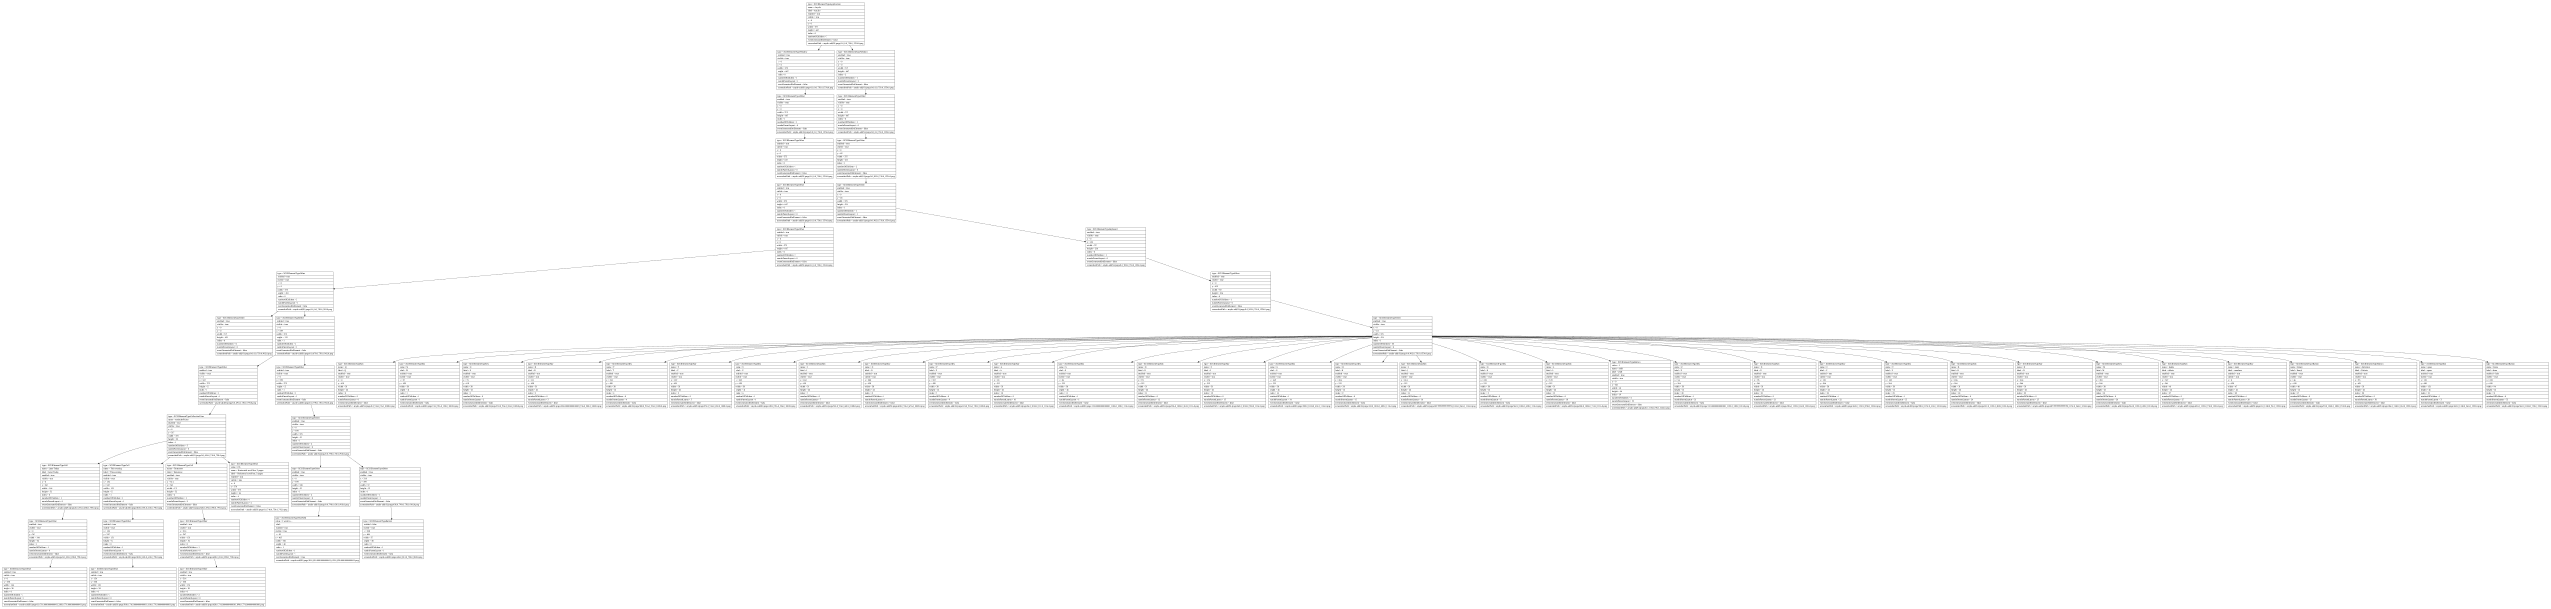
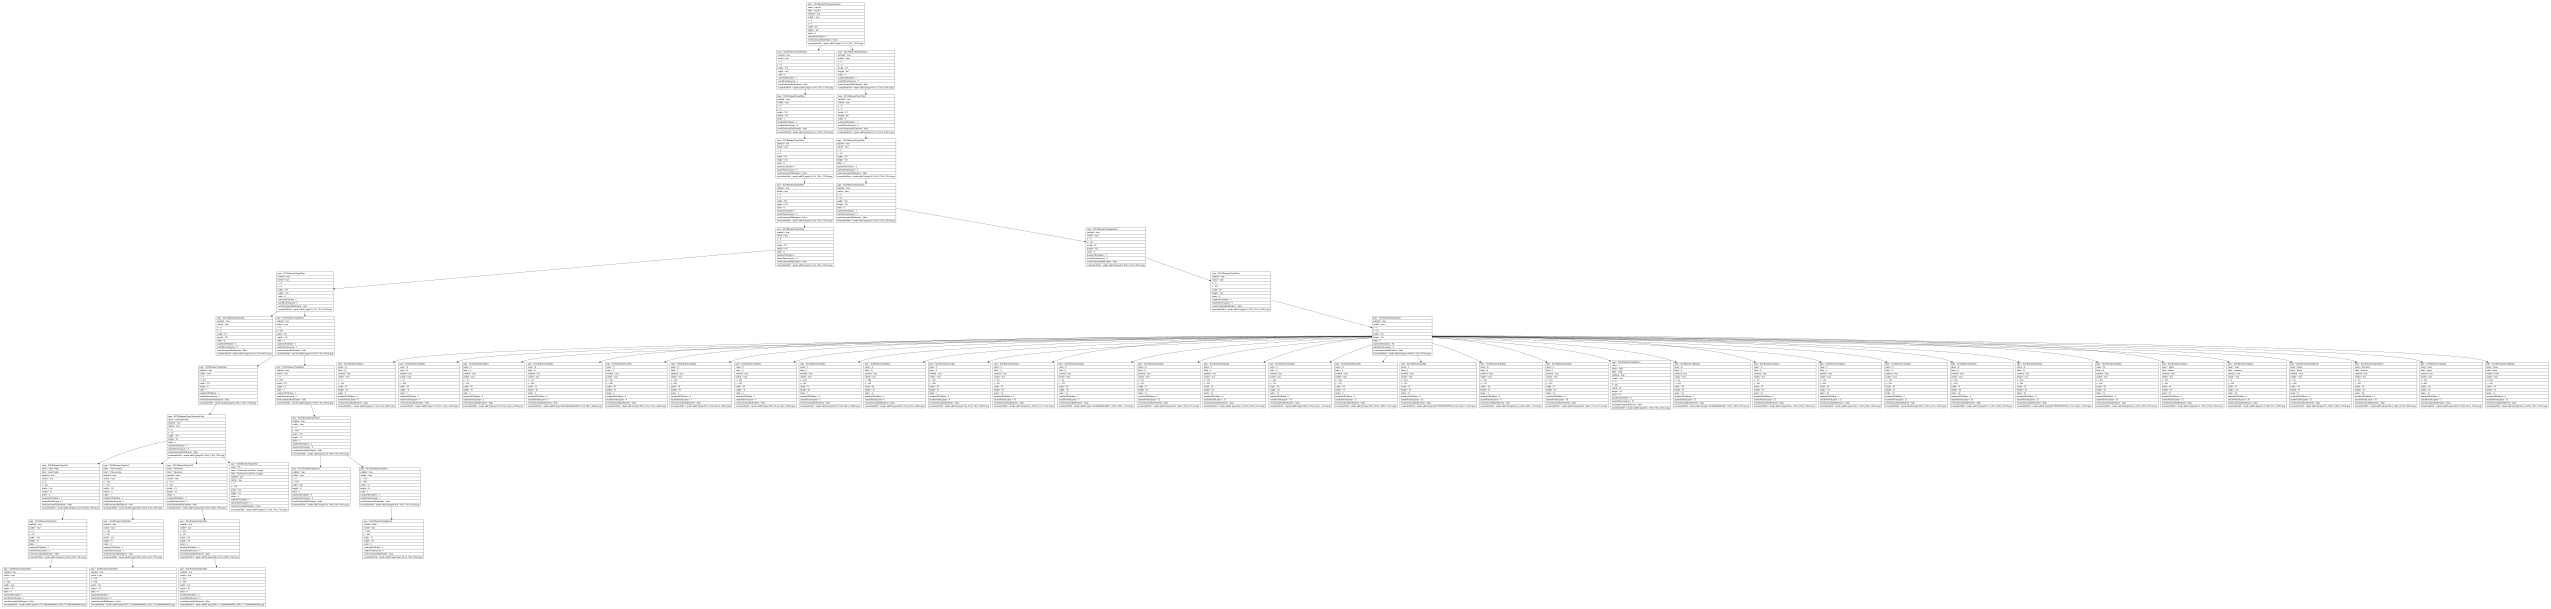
node "type = XCUIElementTypeTextField": removed
